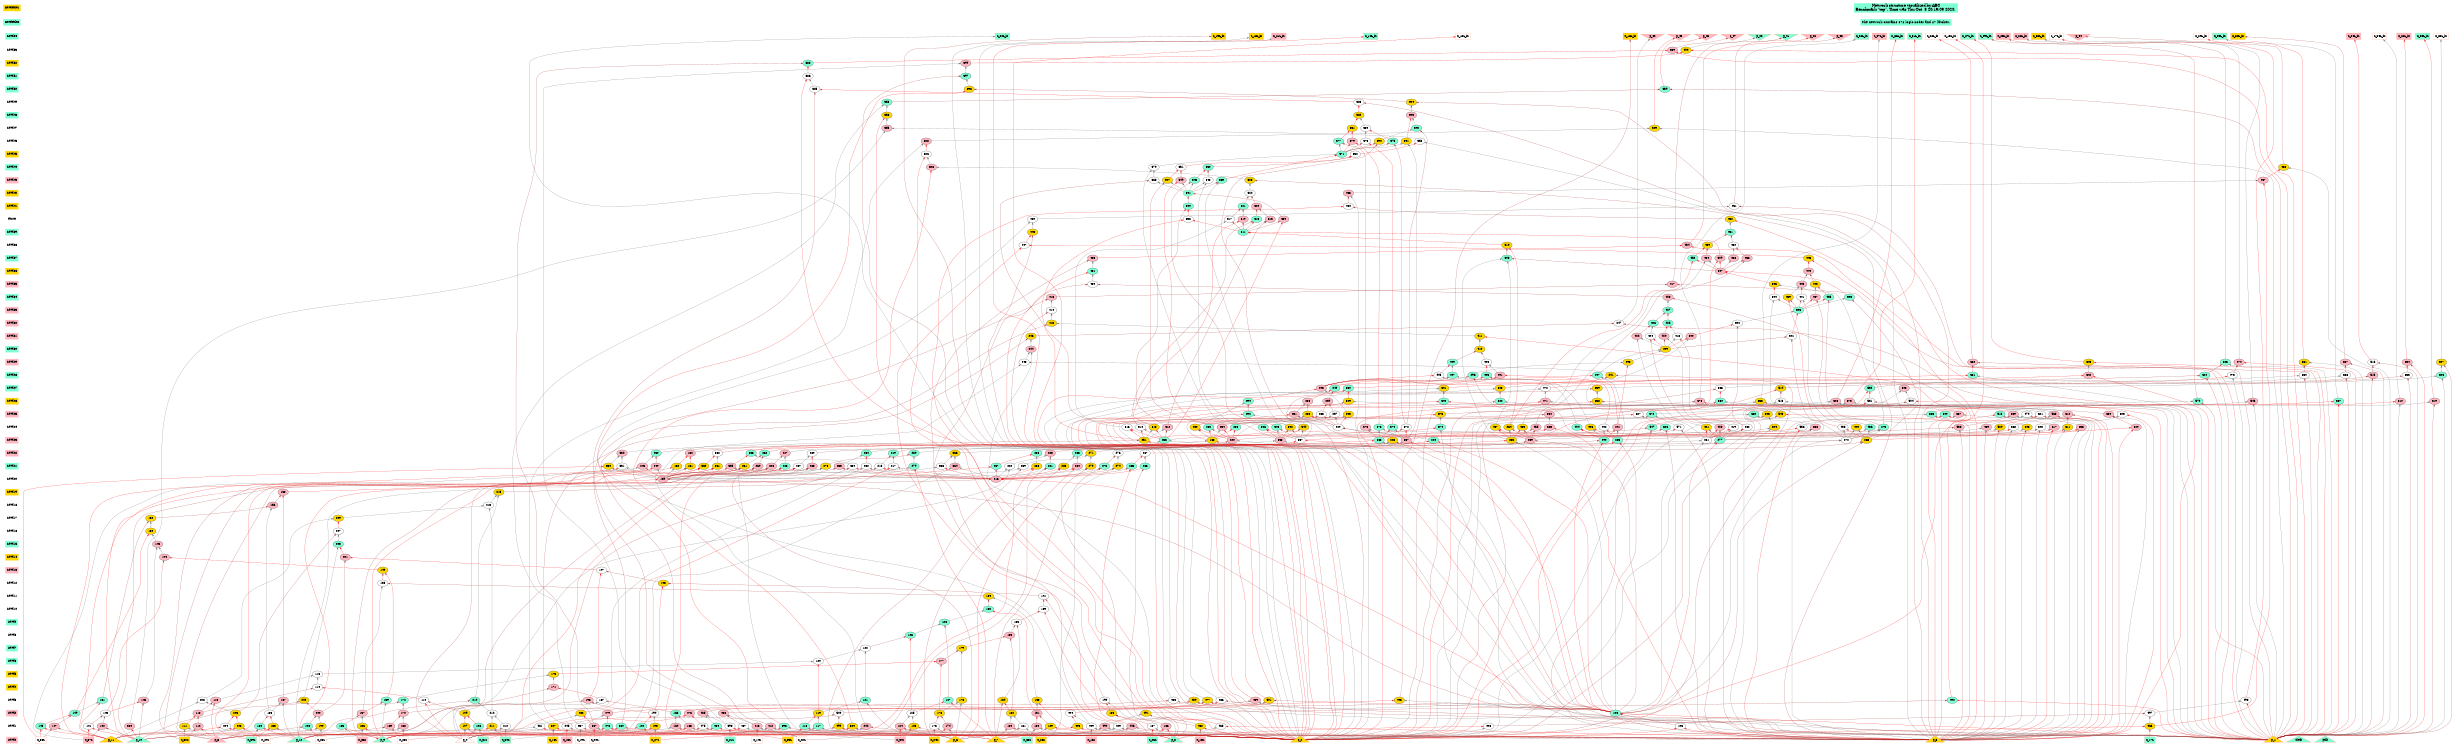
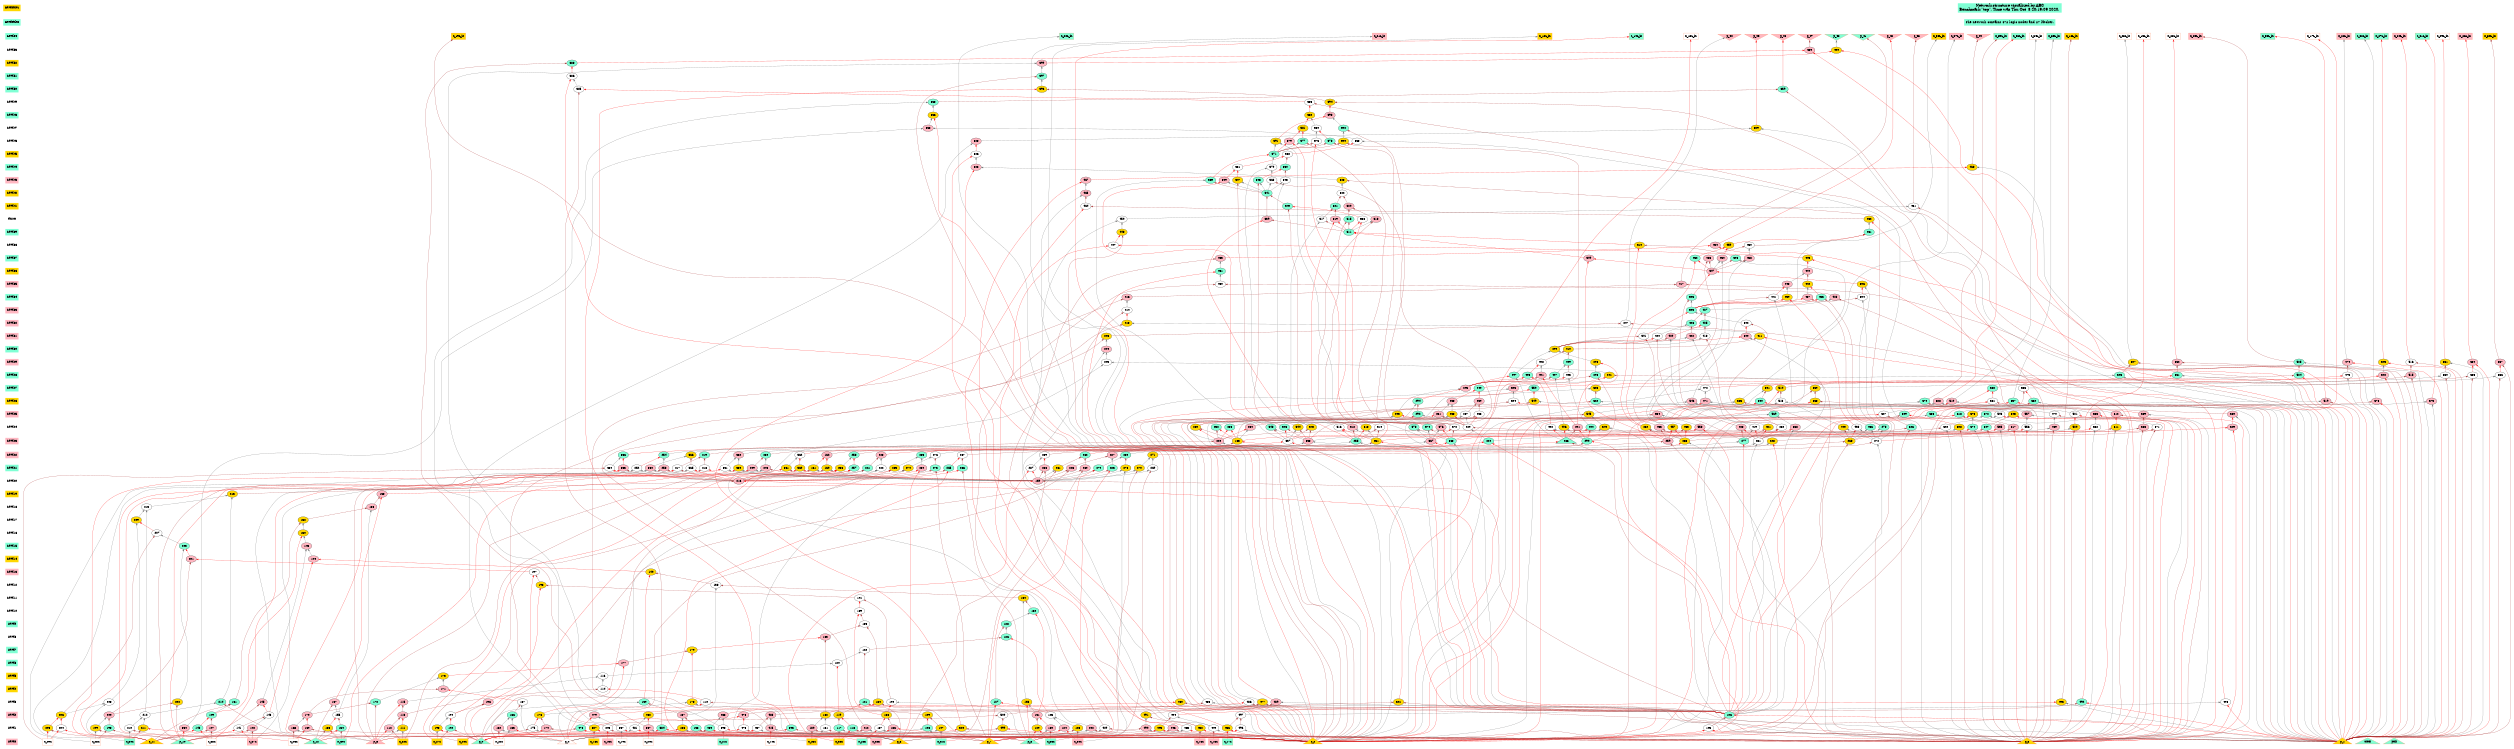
node "341": color coral -> black
edge "457" -> "308": now "457" -> "458"
node "286": shape ellipse -> triangle
edge "266" -> "216": reversed
